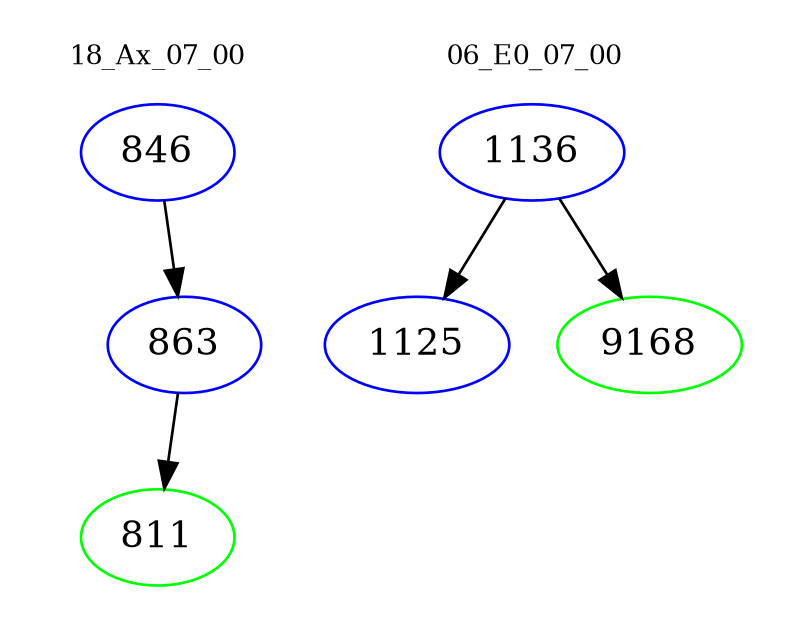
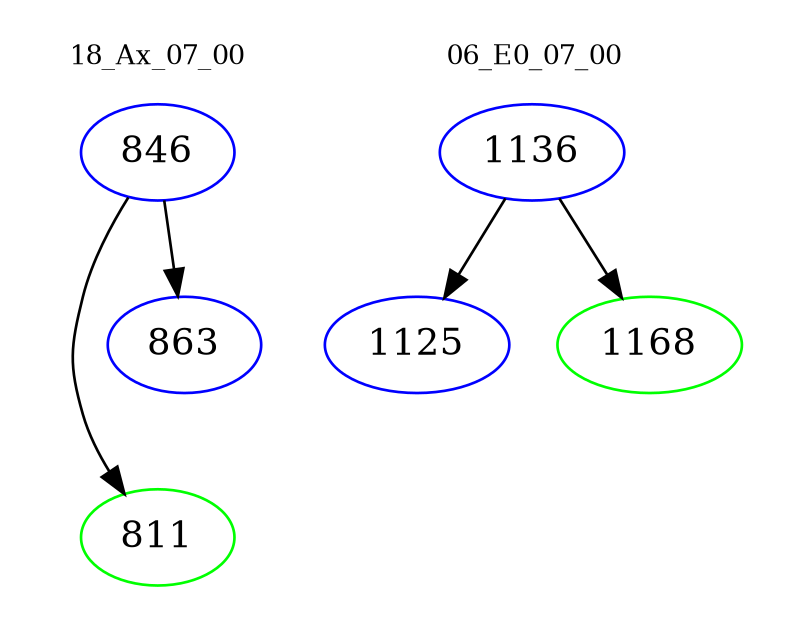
node "9168": label "9168" -> "1168"
edge "863" -> "811": now "846" -> "811"
